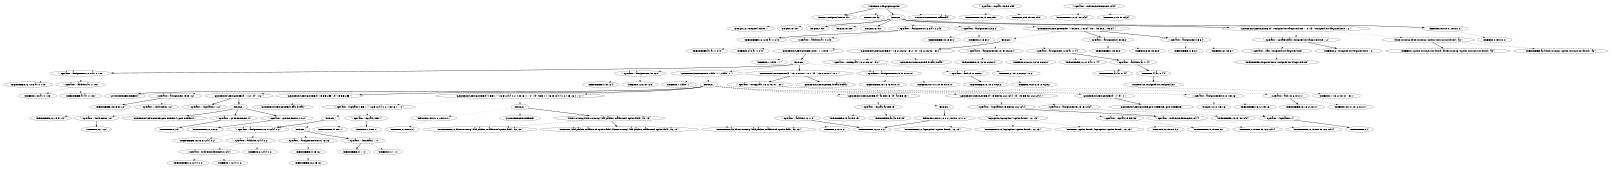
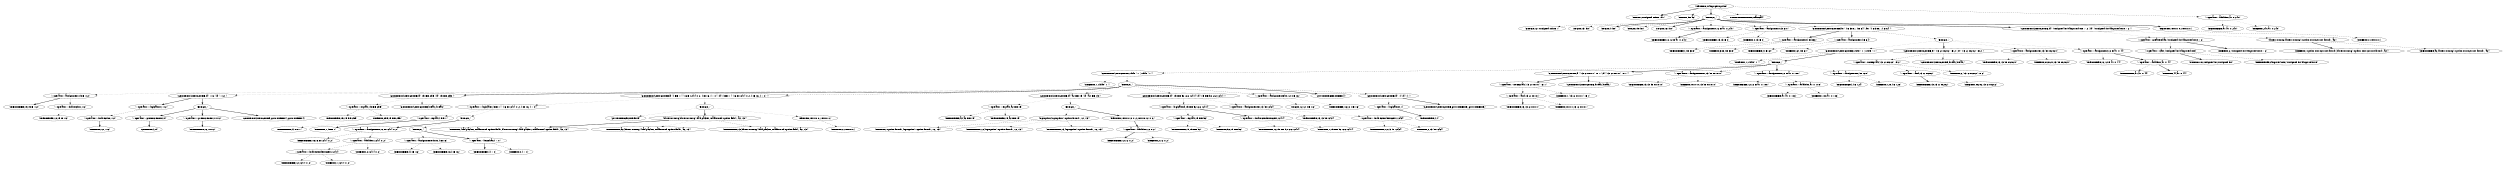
edge "(<operator>.assignment,v2 = a1 + 240)" -> "(<operator>.addition,a1 + 240)": now "(METHOD,udhcp_get_option)" -> "(<operator>.addition,a1 + 240)"
edge "(LITERAL,44,a1 + 44)" -> "(UNKNOWN,unsigned int,unsigned int)": now "(<operator>.cast,(unsigned int)dhcp_verbose)" -> "(UNKNOWN,unsigned int,unsigned int)"
edge "(<operators>.assignmentOr,v3 |= v2[2])" -> "(<operator>.logicalNot,!i)": now "(<operators>.assignmentOr,v3 |= v2[2])" -> "(<operator>.indirectIndexAccess,v2[2])"
edge "(CONTROL_STRUCTURE,if ( v5 == 255 ),if ( v5 == 255 ))" -> "(<operator>.assignment,v6 = v2[1] + 2)": now "(CONTROL_STRUCTURE,if ( v5 == 255 ),if ( v5 == 255 ))" -> "(<operator>.equals,v5 == 255)"
edge "(RETURN,return v2 + 2;,return v2 + 2;)" -> "(IDENTIFIER,v2,v2 + 2)": now "(RETURN,return v2 + 2;,return v2 + 2;)" -> "(<operator>.addition,v2 + 2)"
node "(IDENTIFIER,i,--i)": label "(IDENTIFIER,i,--i)" -> "(CONTROL,i,--i)"
edge "(IDENTIFIER,i,i -= v6)" -> "(IDENTIFIER,v6,i -= v6)": now "(<operator>.assignmentMinus,i -= v6)" -> "(IDENTIFIER,v6,i -= v6)"
